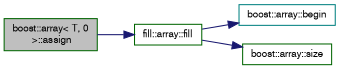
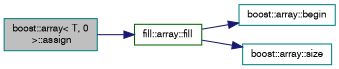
node "boost::array< T, 0 >::assign": color darkgreen -> teal
node "boost::array::size": color darkgreen -> teal
